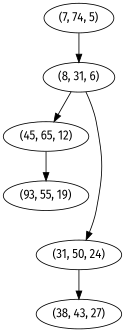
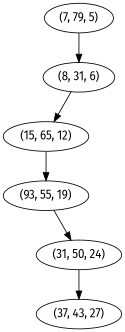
node "(7, 74, 5)": label "(7, 74, 5)" -> "(7, 79, 5)"
node "(45, 65, 12)": label "(45, 65, 12)" -> "(15, 65, 12)"
edge "(8, 31, 6)" -> "(31, 50, 24)": now "(93, 55, 19)" -> "(31, 50, 24)"
node "(38, 43, 27)": label "(38, 43, 27)" -> "(37, 43, 27)"
